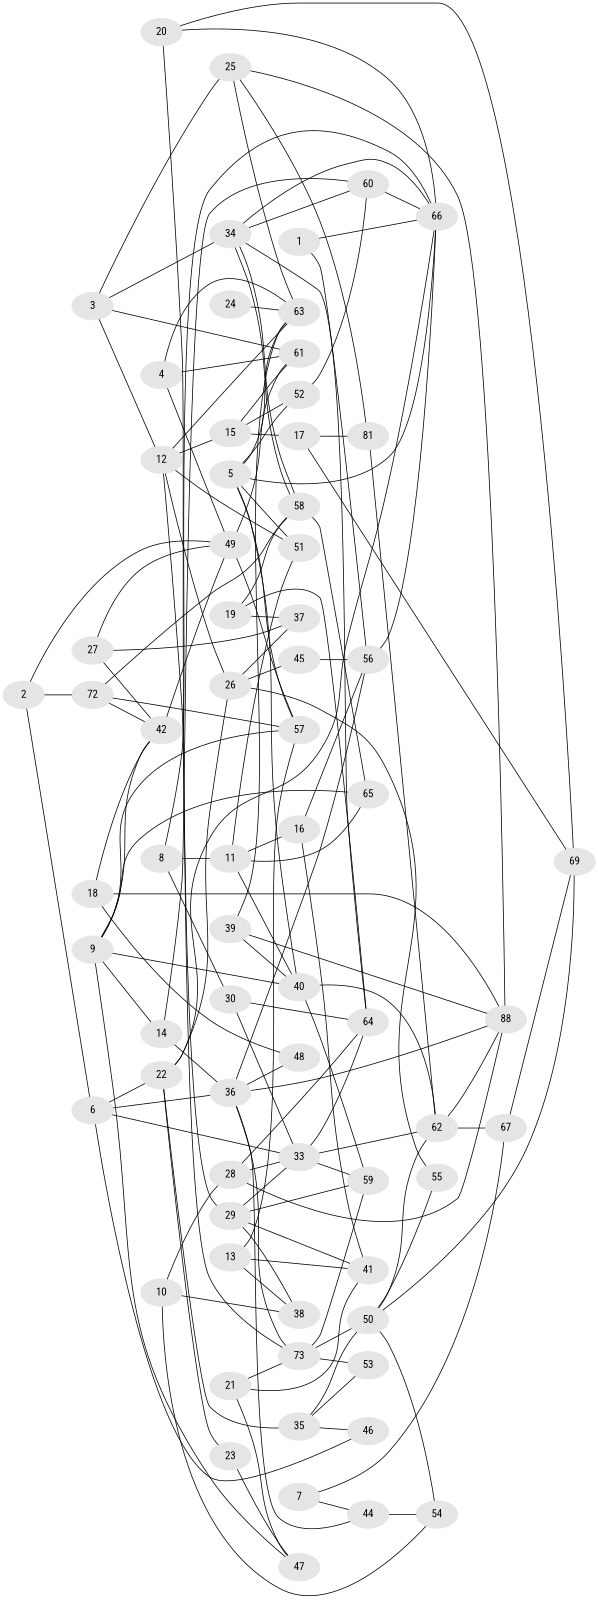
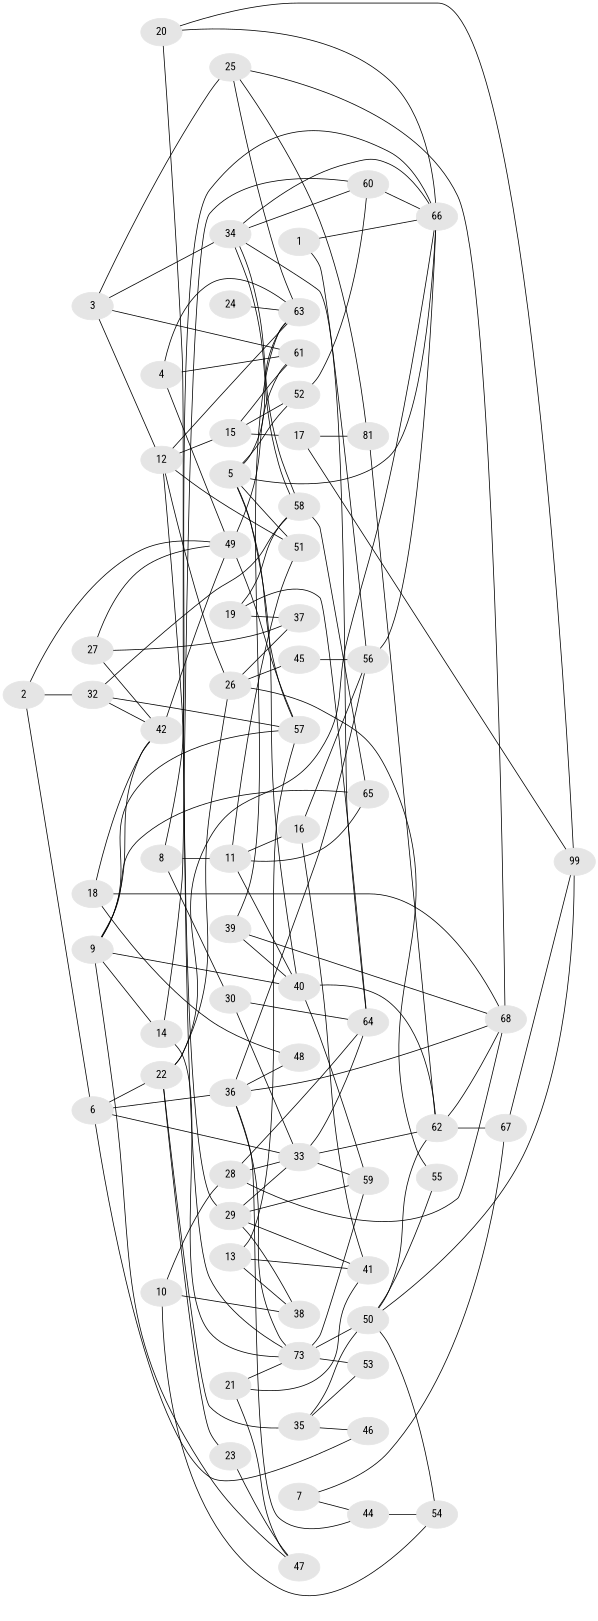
node "72": label "72" -> "32"
node "69": label "69" -> "99"
node "88": label "88" -> "68"
edge "14" -- "36": now "14" -- "73"
